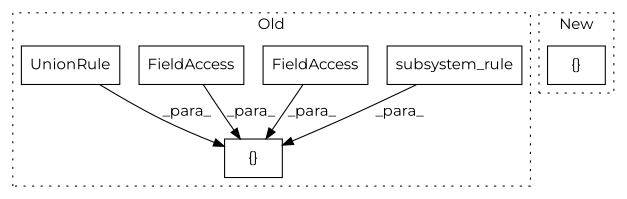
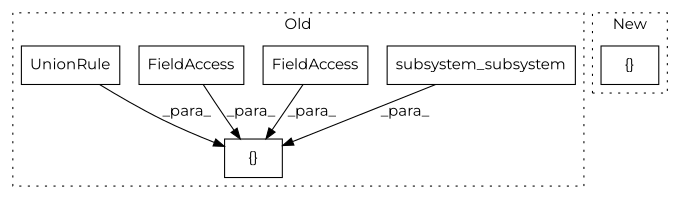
node "subsystem_rule": label "subsystem_rule" -> "subsystem_subsystem"
